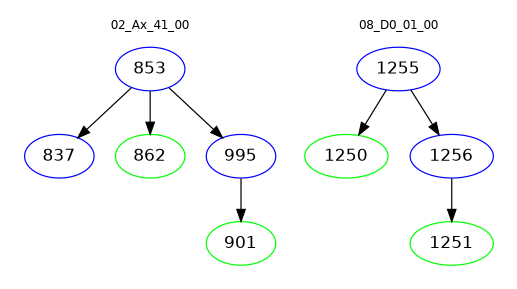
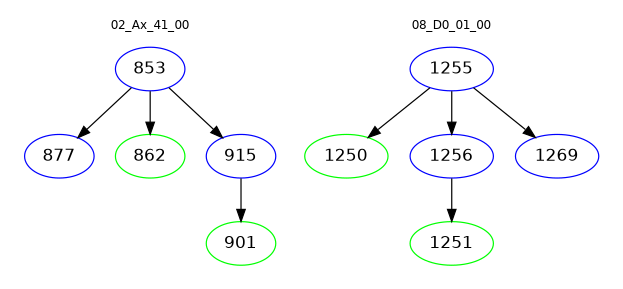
node "837": label "837" -> "877"
node "995": label "995" -> "915"
node "1269": added
